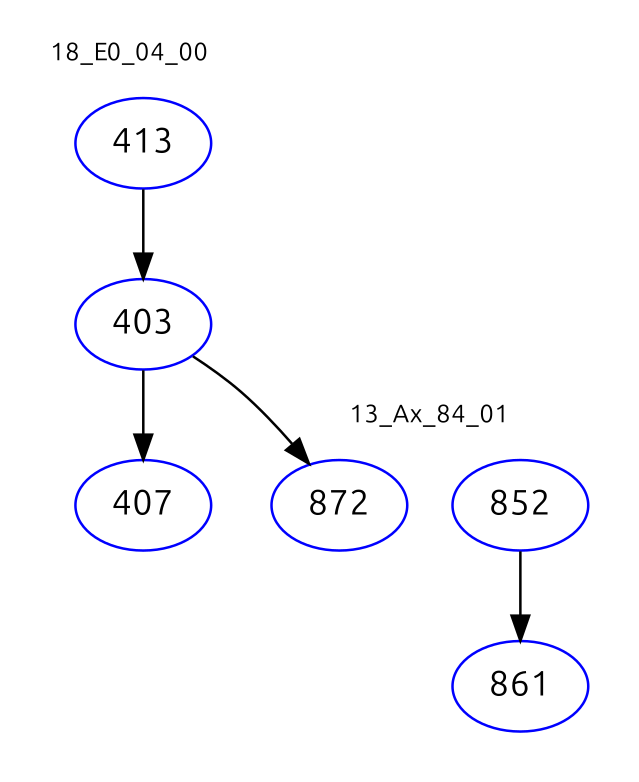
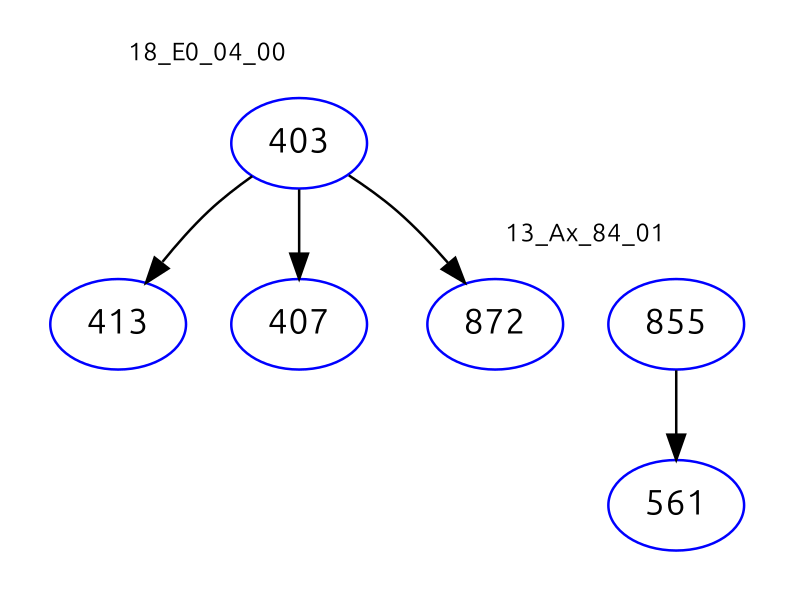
edge "413" -> "403": reversed
node "852": label "852" -> "855"
node "861": label "861" -> "561"
